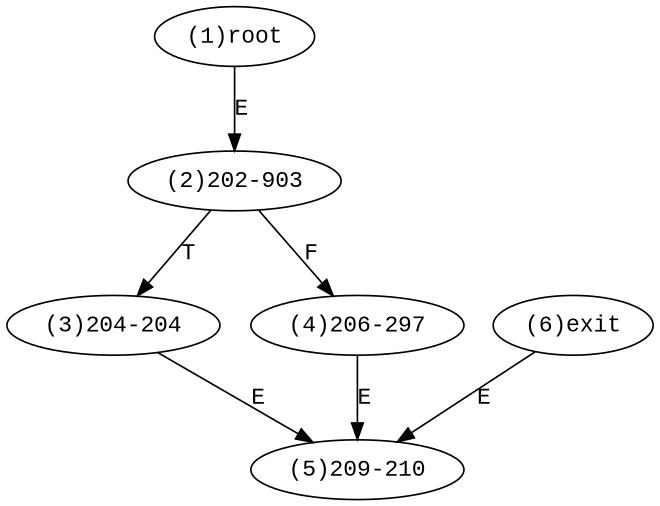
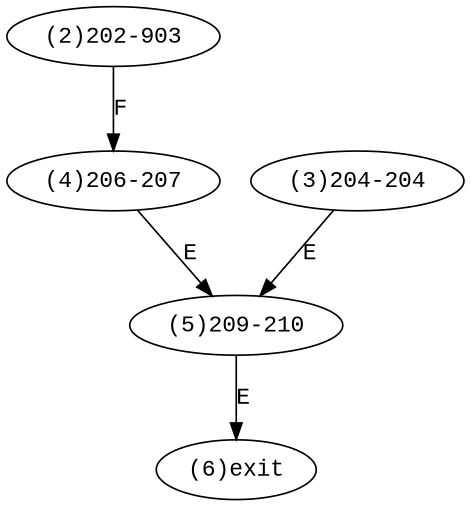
node "(1)root": removed
edge "(2)202-903" -> "(3)204-204": removed, label "T"
node "(4)206-297": label "(4)206-297" -> "(4)206-207"
edge "(6)exit" -> "(5)209-210": reversed
